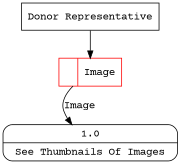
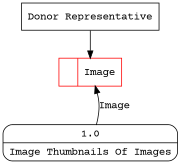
edge "Image" -> "1.0": reversed
node "1.0": text "See Thumbnails Of Images" -> "Image Thumbnails Of Images"
